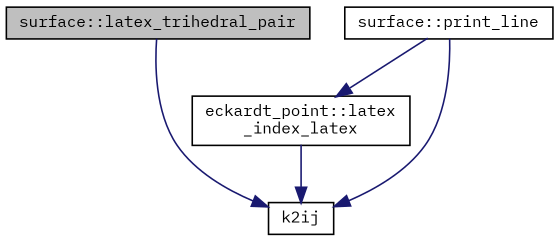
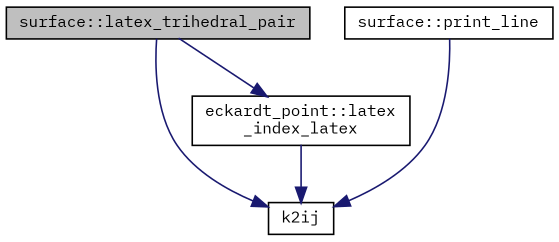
edge "surface::print_line" -> "eckardt_point::latex _index_latex": now "surface::latex_trihedral_pair" -> "eckardt_point::latex _index_latex"
